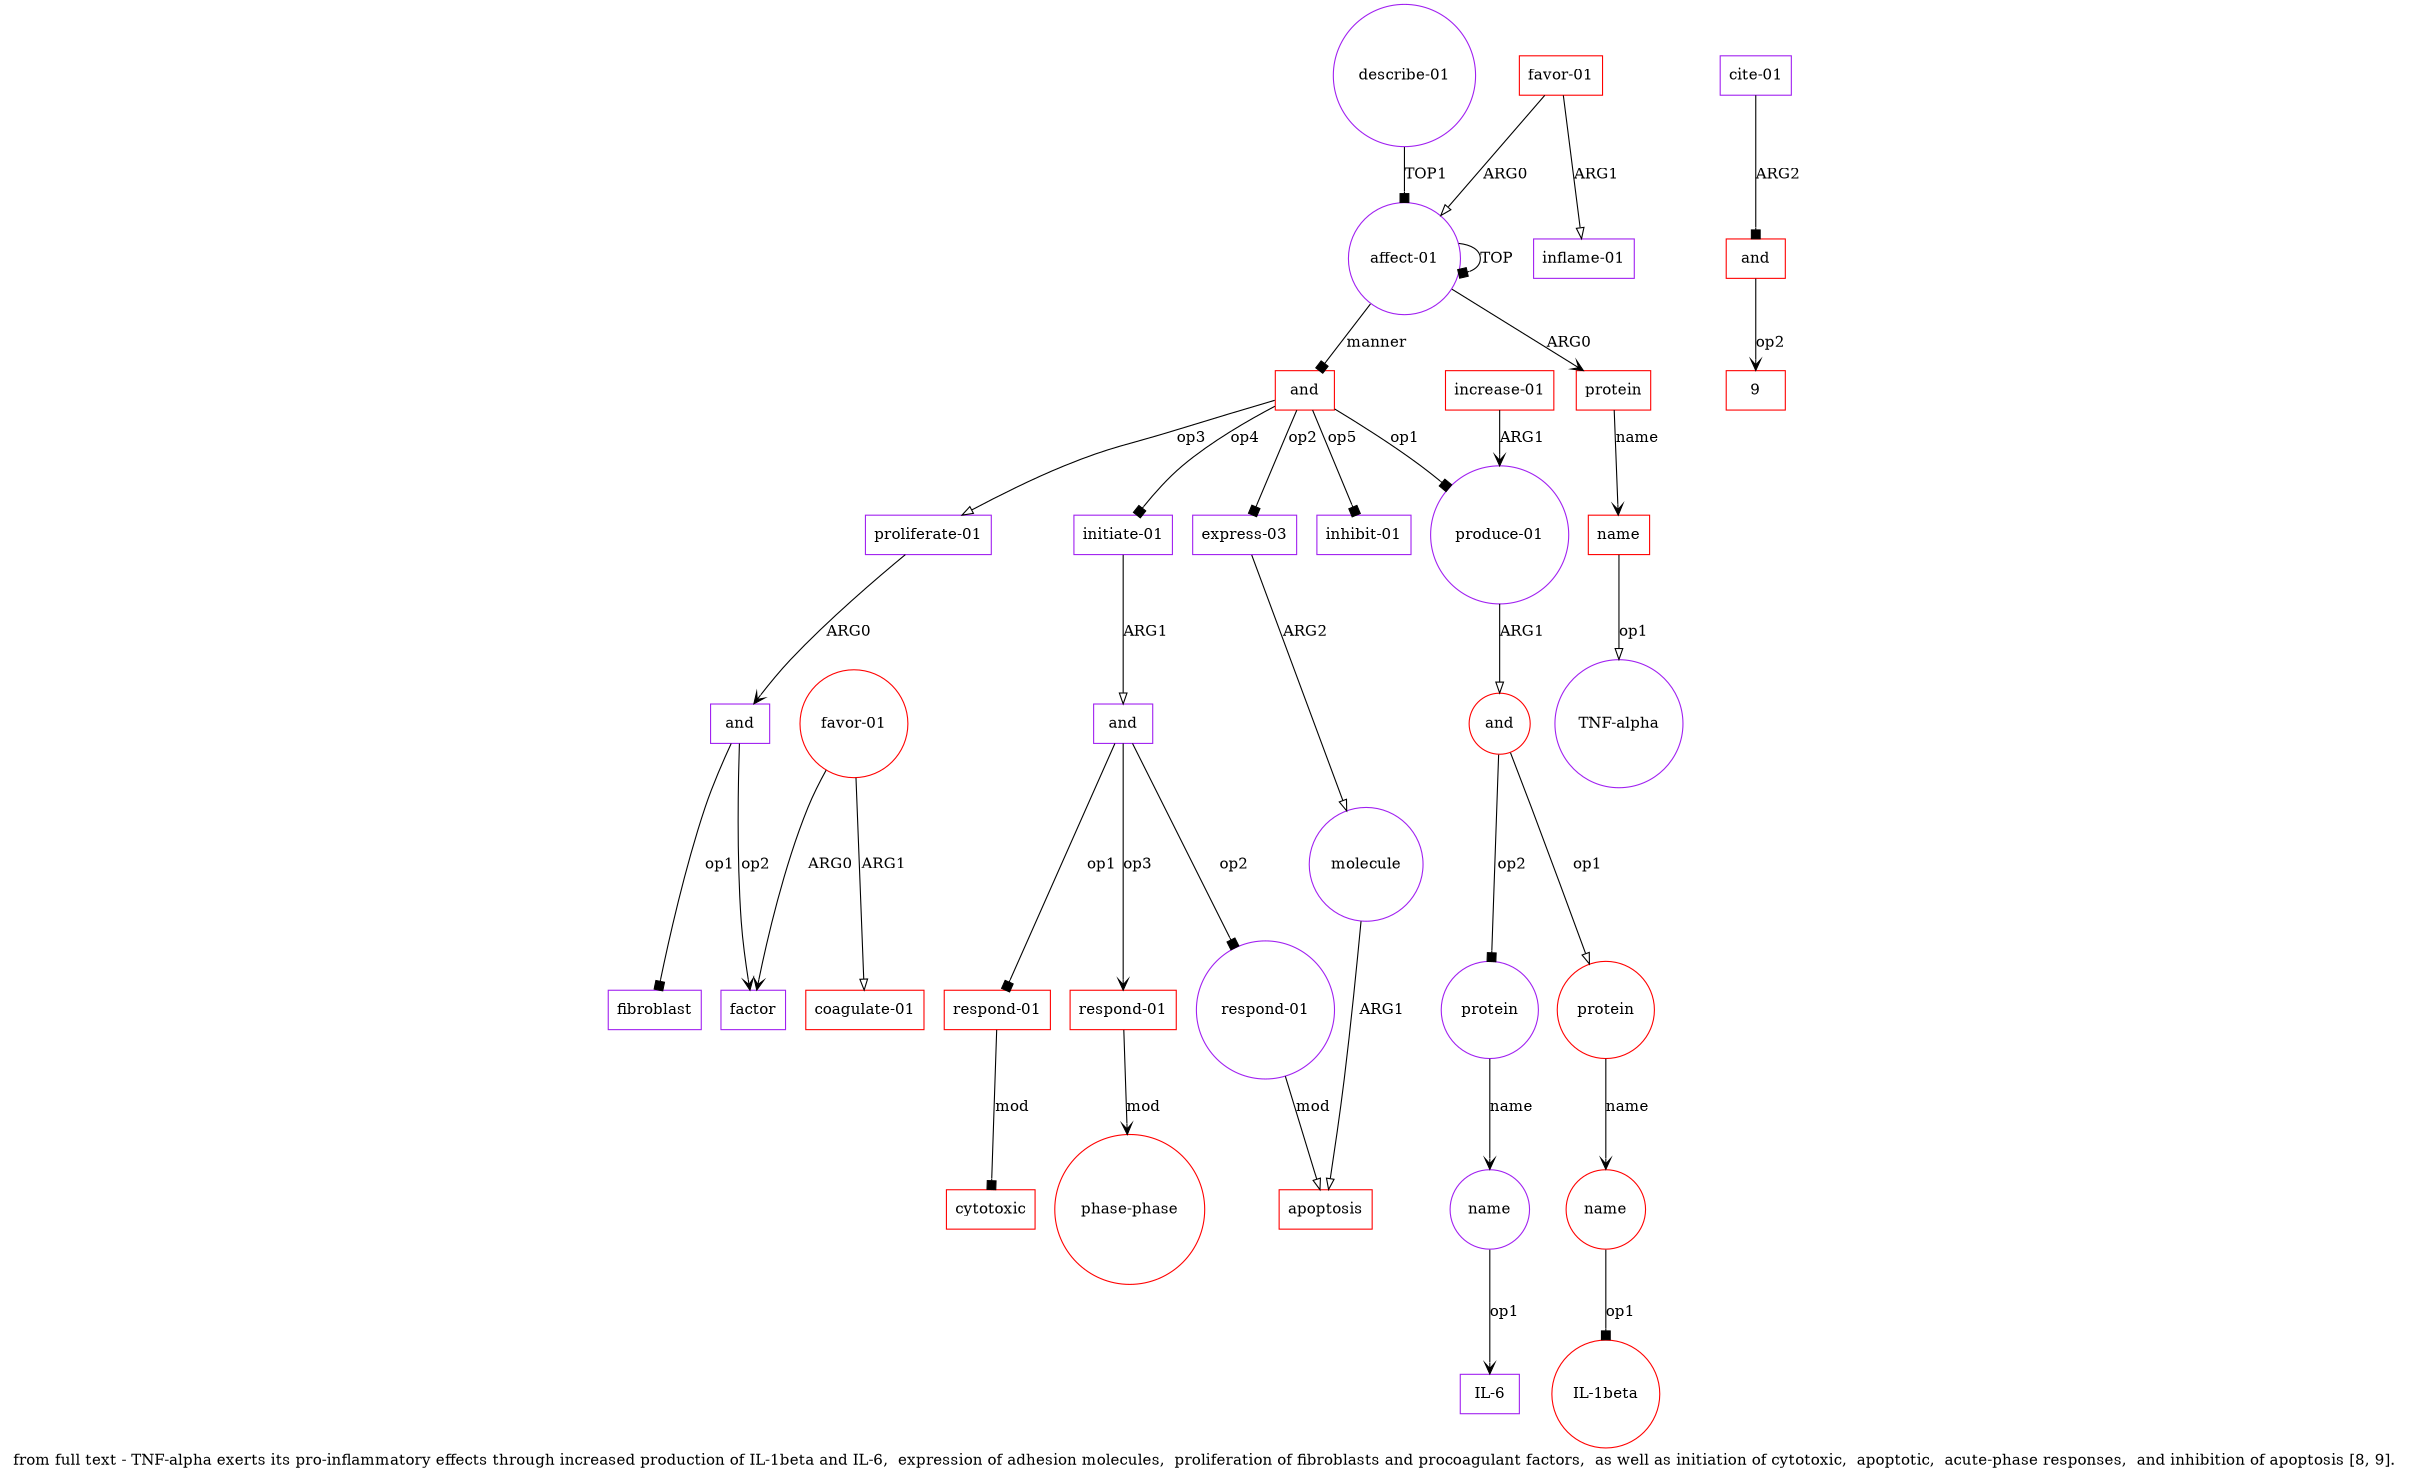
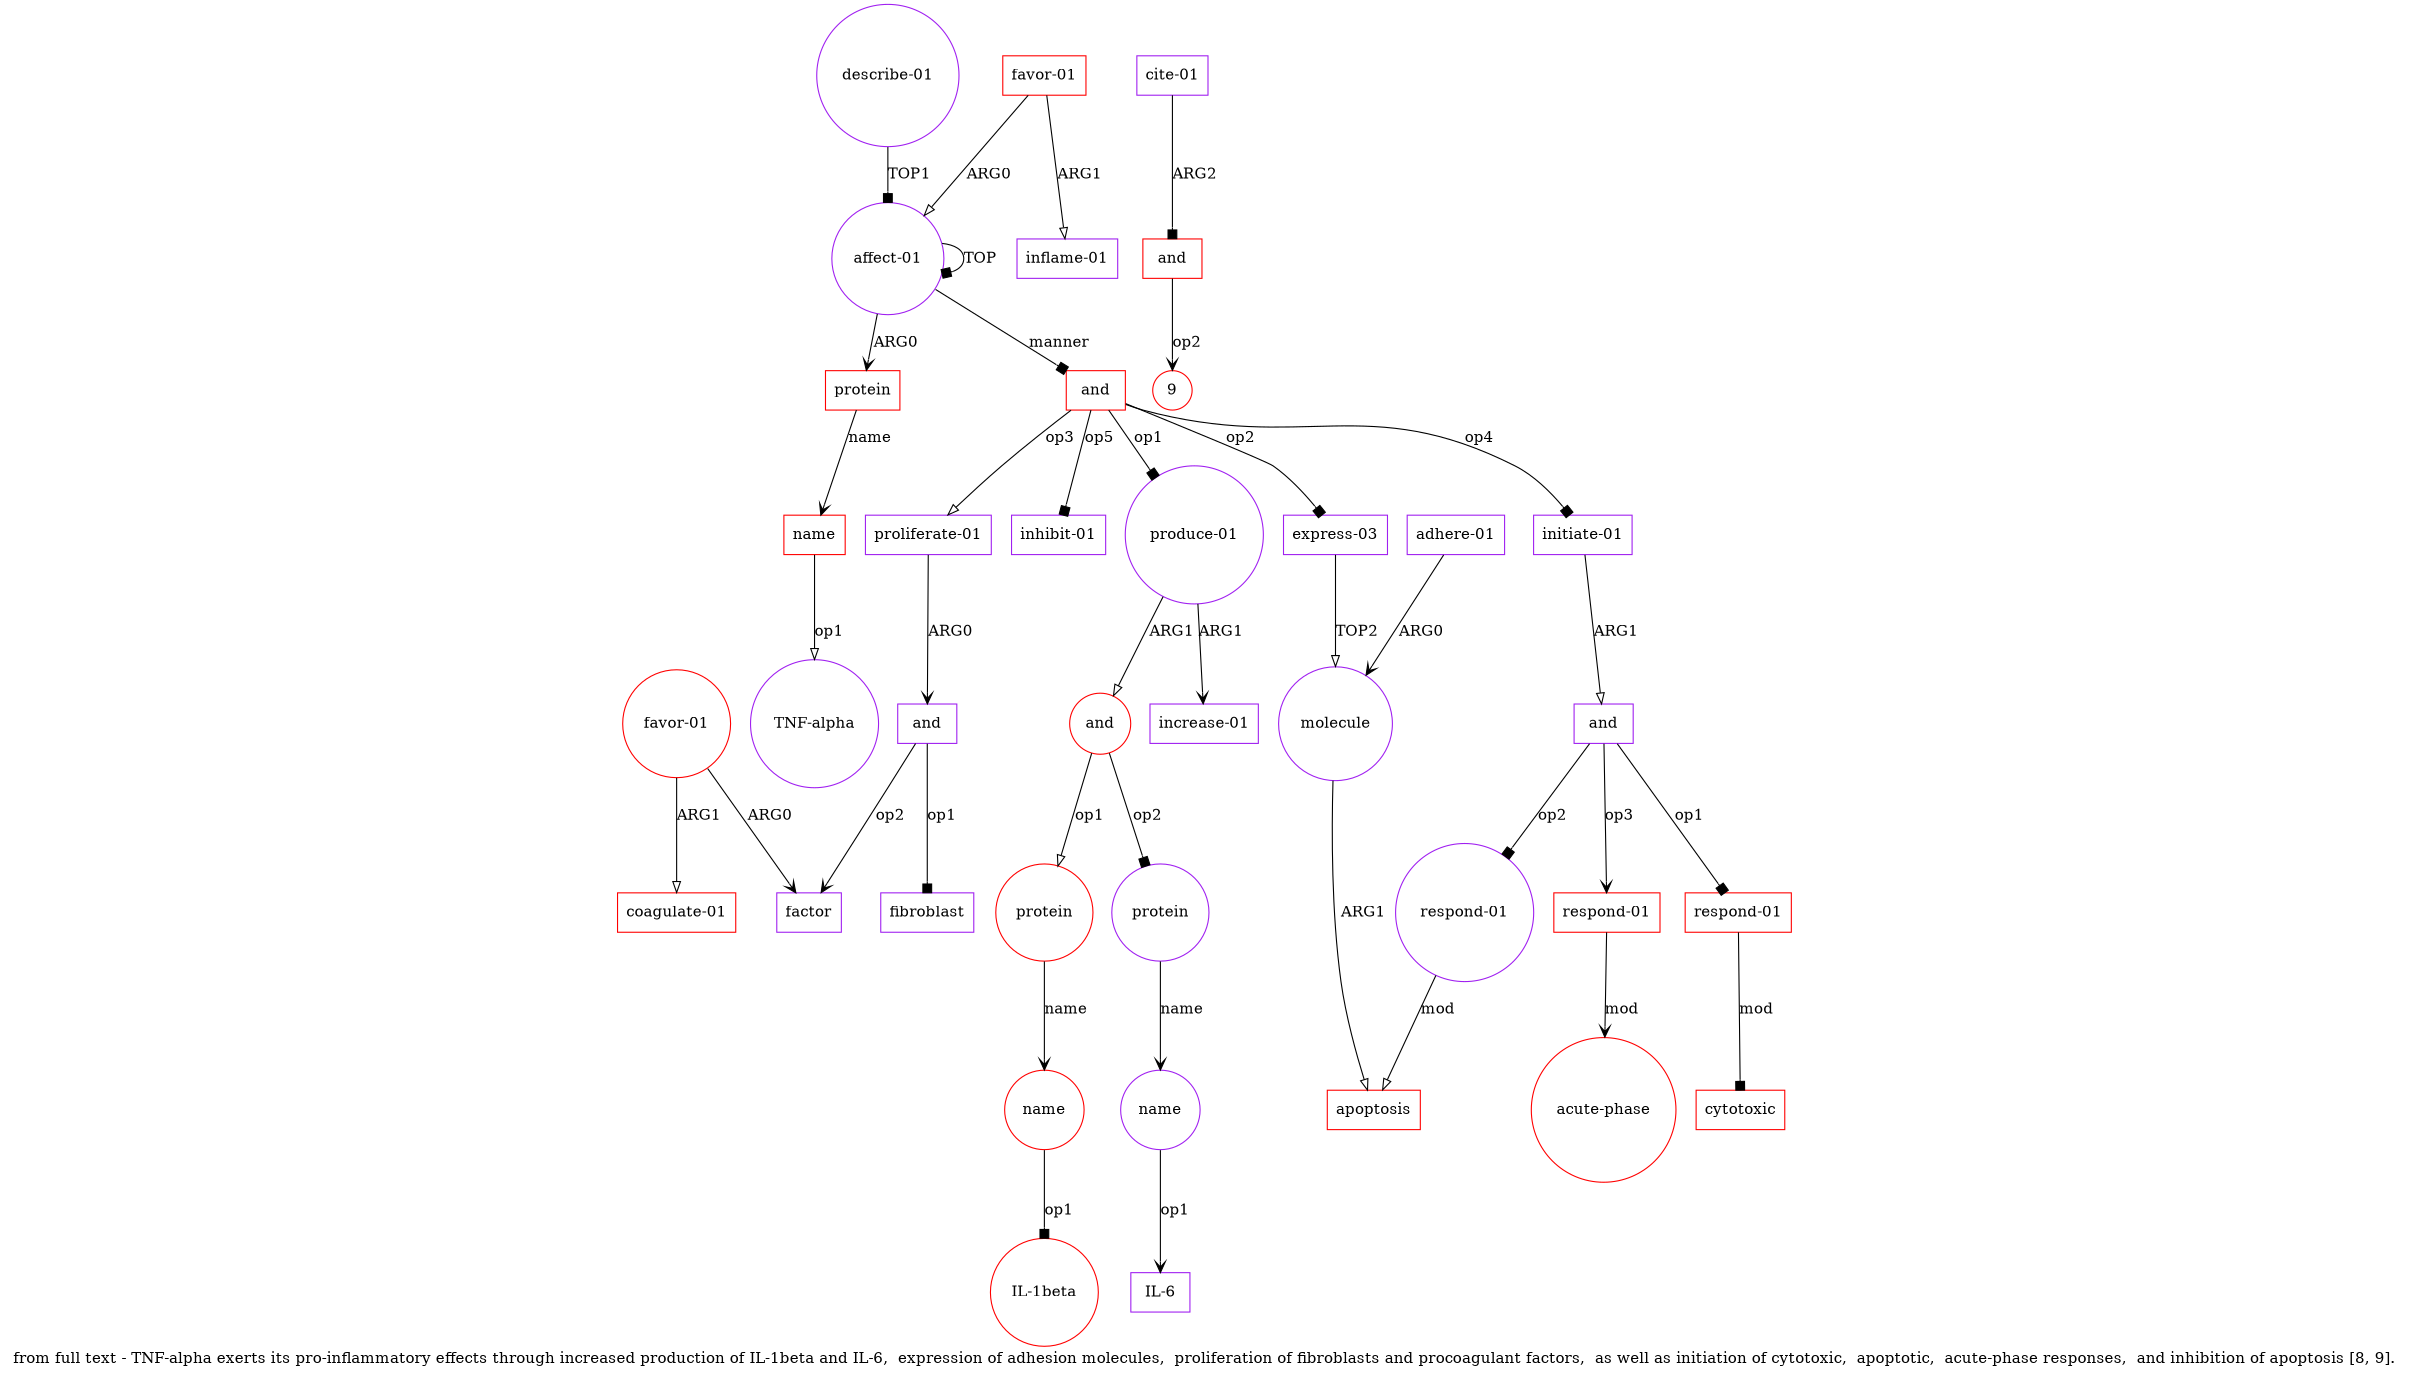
node "increase-01": color red -> purple
node "9": shape box -> circle
edge "increase-01" -> "produce-01": reversed
node "adhere-01": added
edge "express-03" -> "molecule": label "ARG2" -> "TOP2"
node "phase-phase": label "phase-phase" -> "acute-phase"
